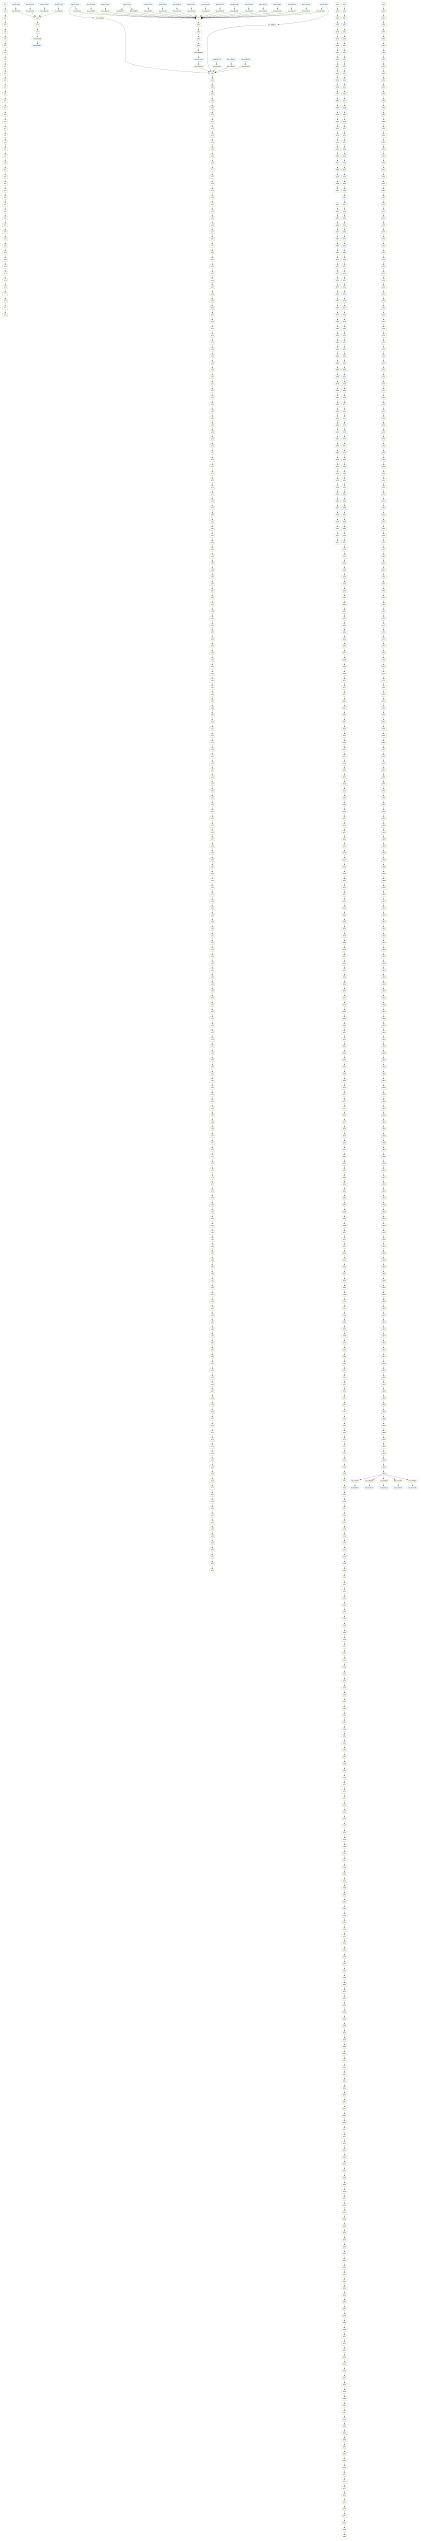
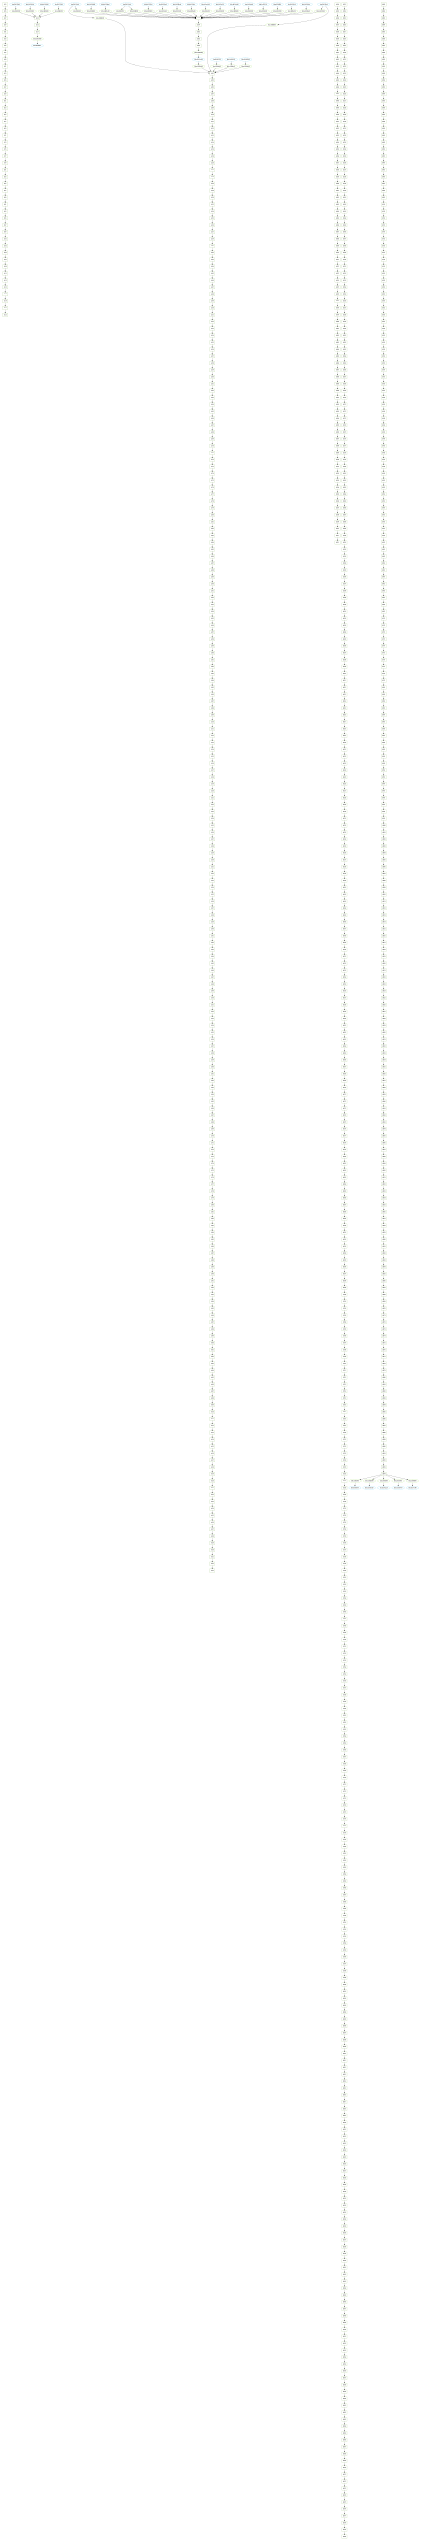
node "k462": added
